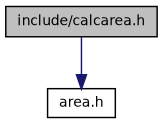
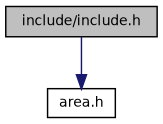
node "include/calcarea.h": label "include/calcarea.h" -> "include/include.h"
